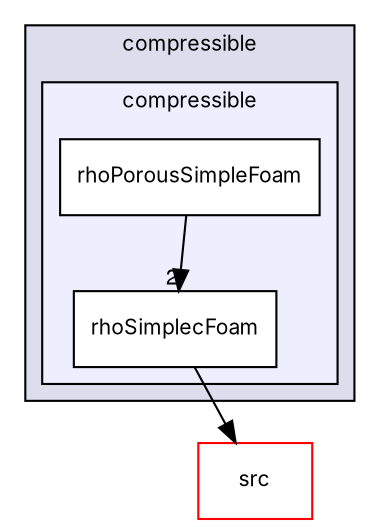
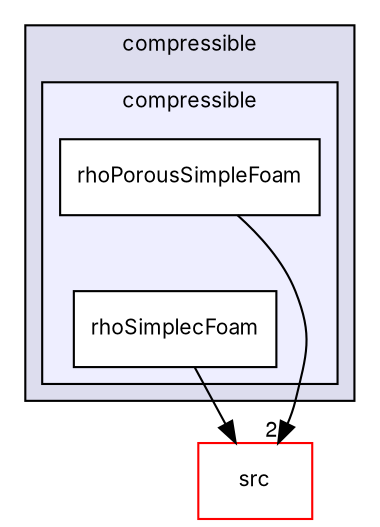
edge "rhoPorousSimpleFoam" -> "rhoSimplecFoam": now "rhoPorousSimpleFoam" -> "src"
